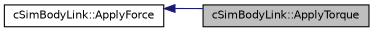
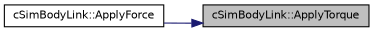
edge "cSimBodyLink::ApplyTorque" -> "cSimBodyLink::ApplyForce": reversed
